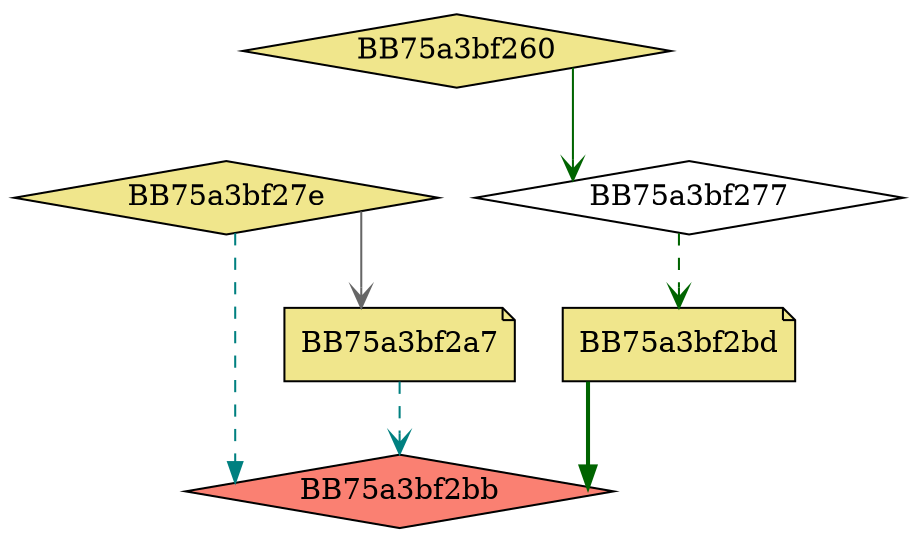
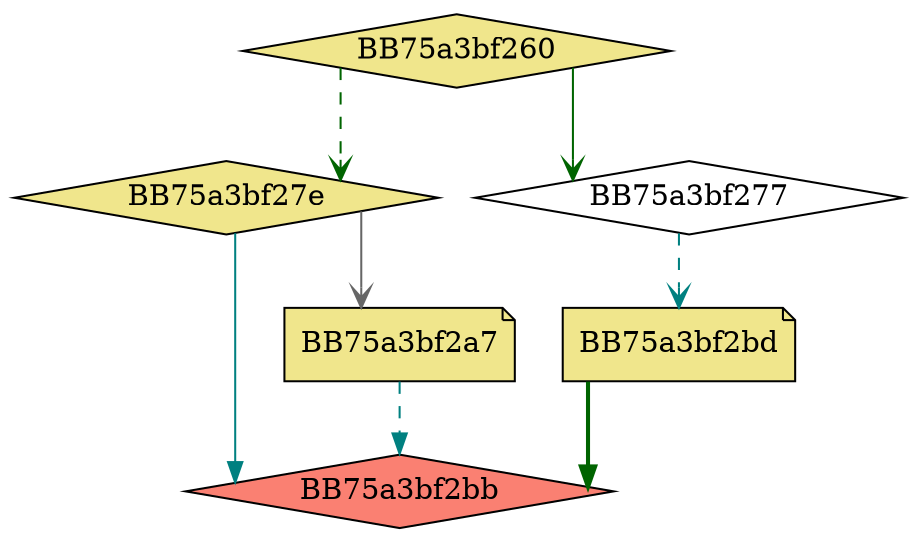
edge "BB75a3bf260" -> "BB75a3bf27e": added
edge "BB75a3bf277" -> "BB75a3bf2bd": color darkgreen -> teal
edge "BB75a3bf27e" -> "BB75a3bf2bb": style dashed -> solid
edge "BB75a3bf2a7" -> "BB75a3bf2bb": arrowhead vee -> normal
